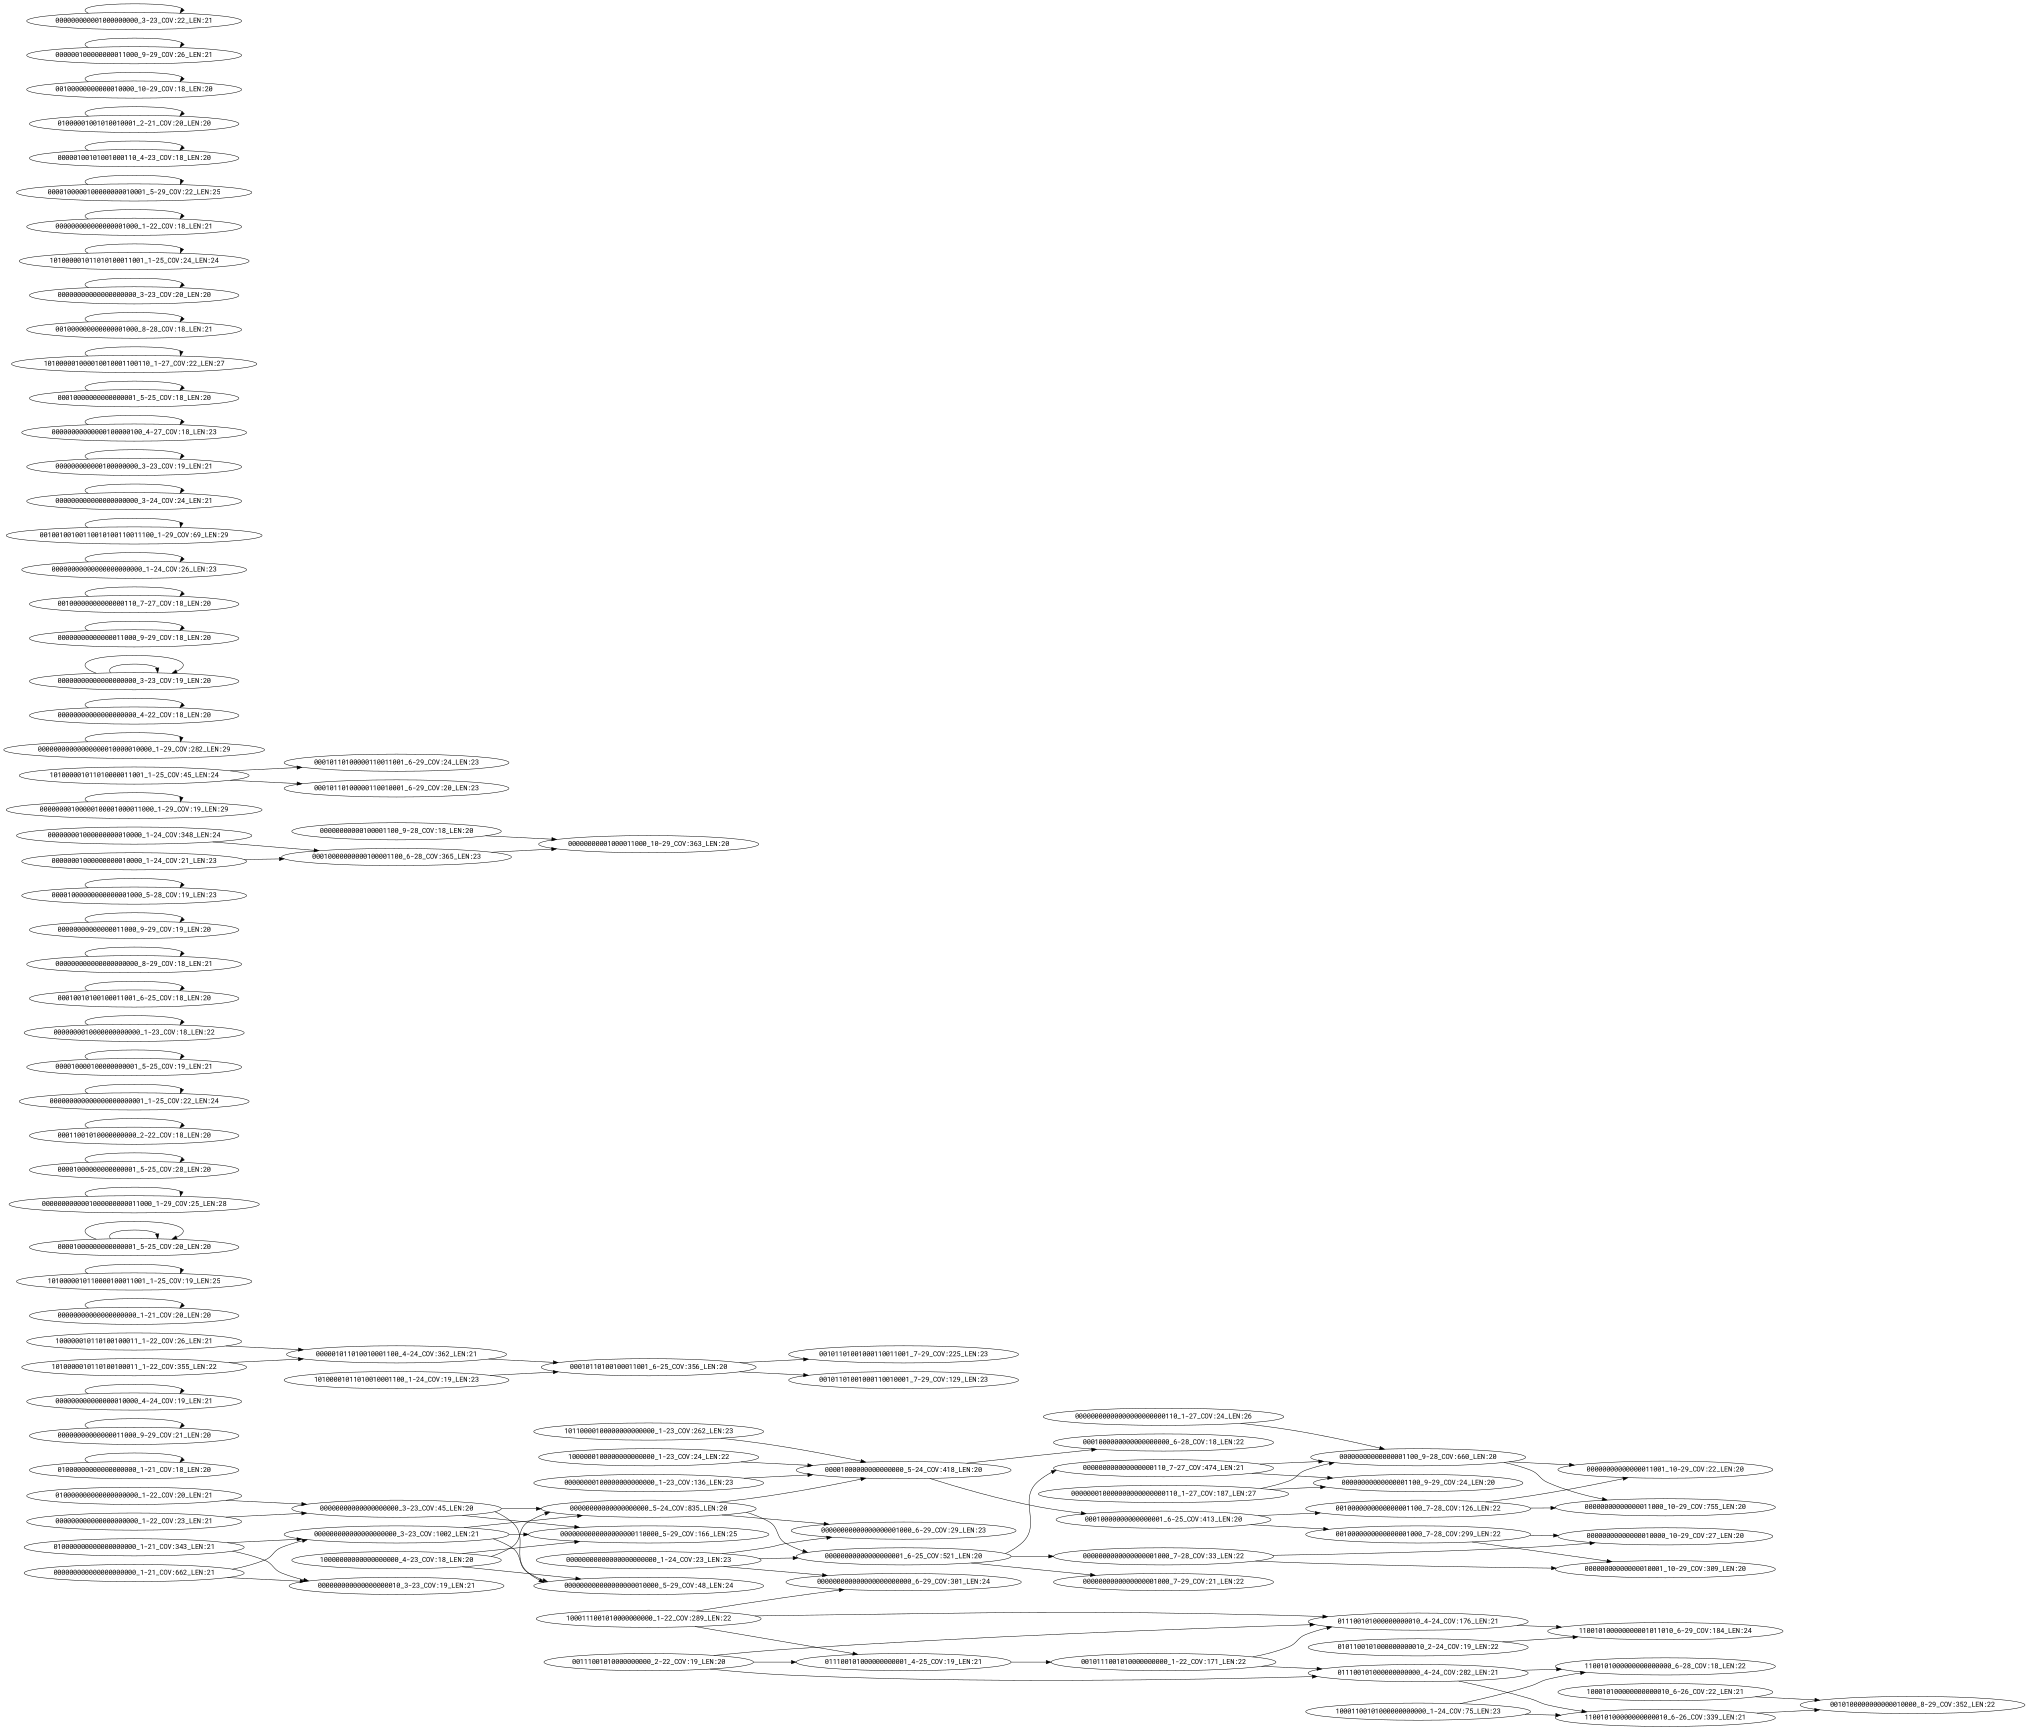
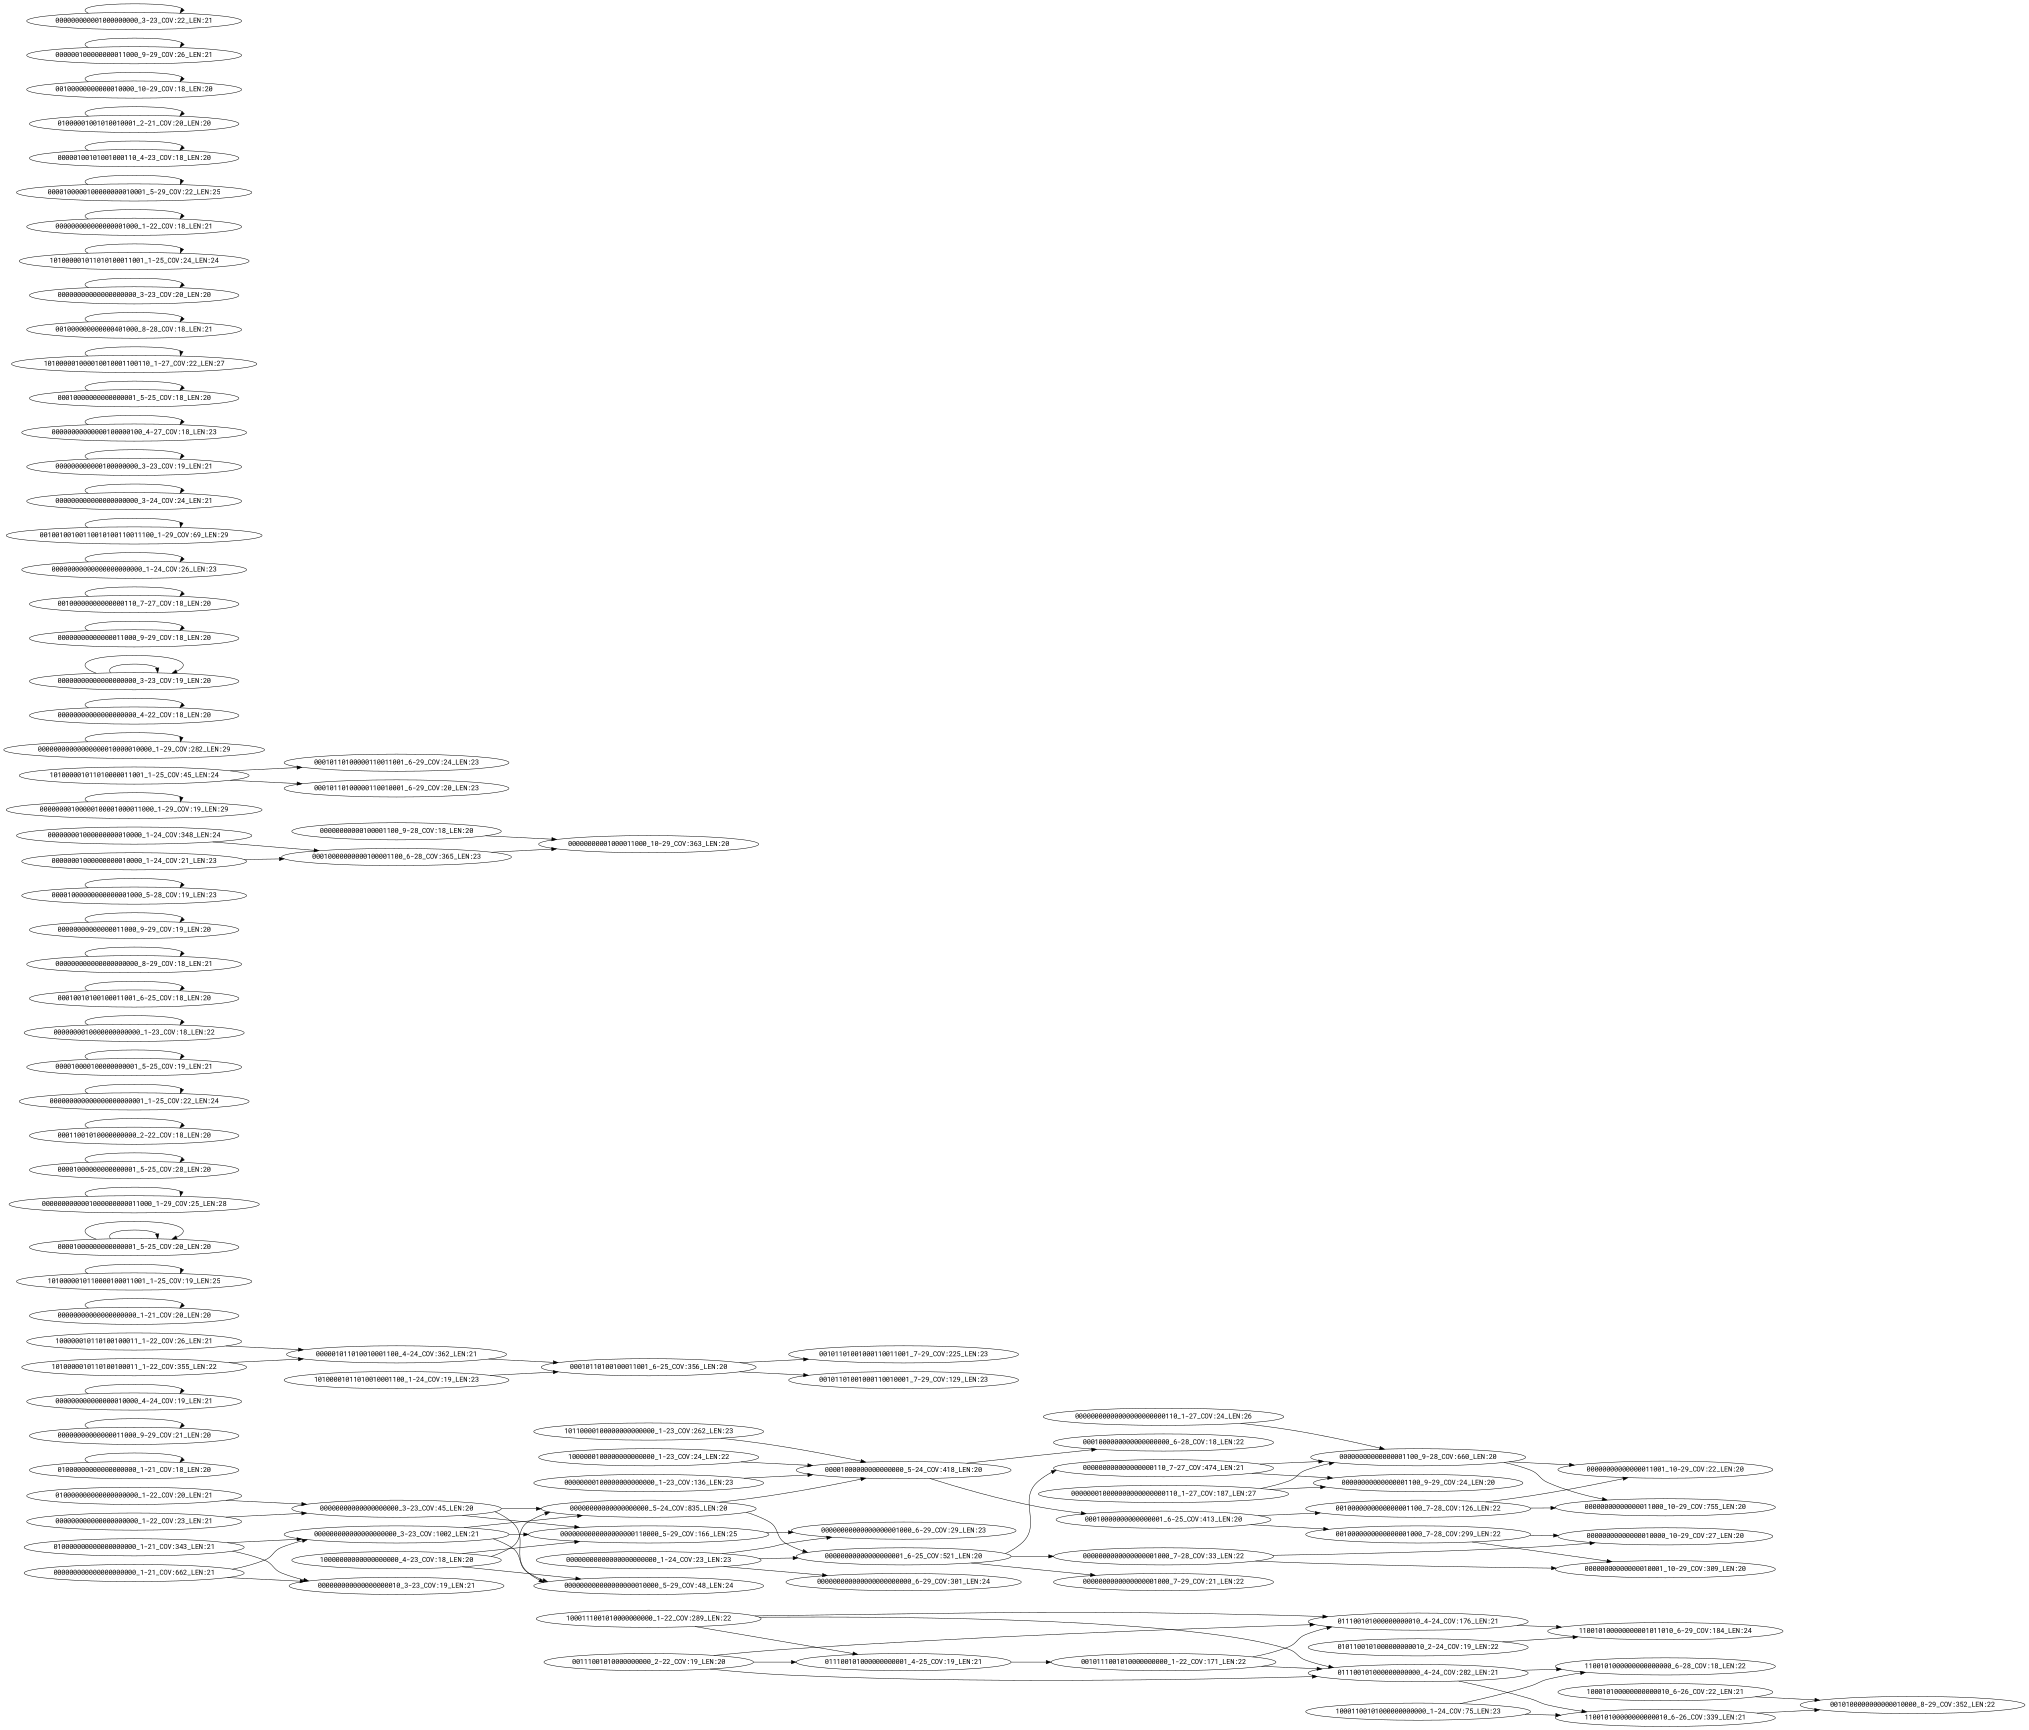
node "001000000000000001000_8-28_COV:18_LEN:21": label "001000000000000001000_8-28_COV:18_LEN:21" -> "001000000000000401000_8-28_COV:18_LEN:21"
edge "00000000000000000000_5-24_COV:835_LEN:20" -> "00000000000000000001000_6-29_COV:29_LEN:23": now "0000000000000000000110000_5-29_COV:166_LEN:25" -> "00000000000000000001000_6-29_COV:29_LEN:23"
edge "1000111001010000000000_1-22_COV:289_LEN:22" -> "000000000000000000000000_6-29_COV:301_LEN:24": now "1000111001010000000000_1-22_COV:289_LEN:22" -> "011100101000000000000_4-24_COV:282_LEN:21"
